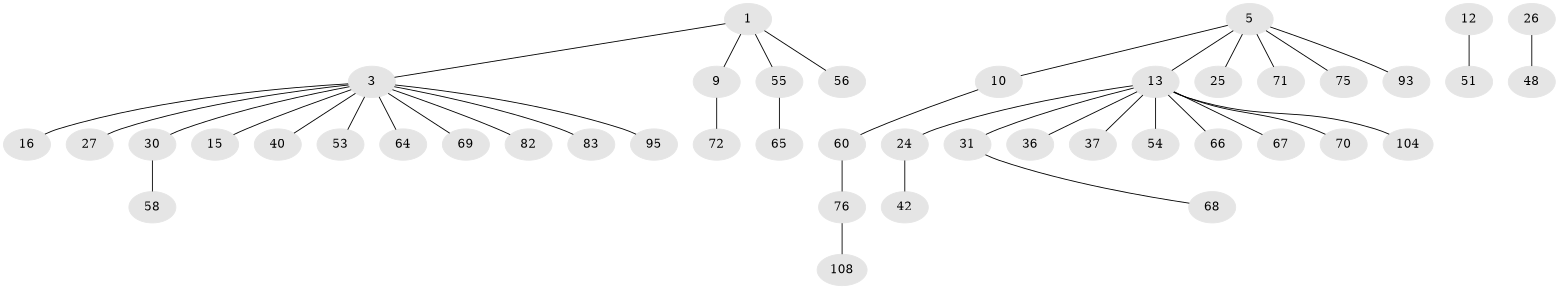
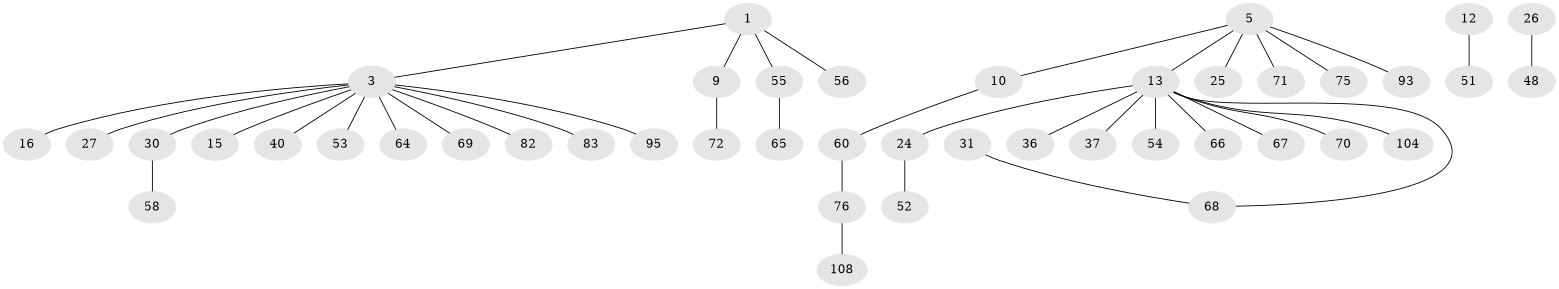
edge "13" -- "31": now "13" -- "68"
node "42": label "42" -> "52"
